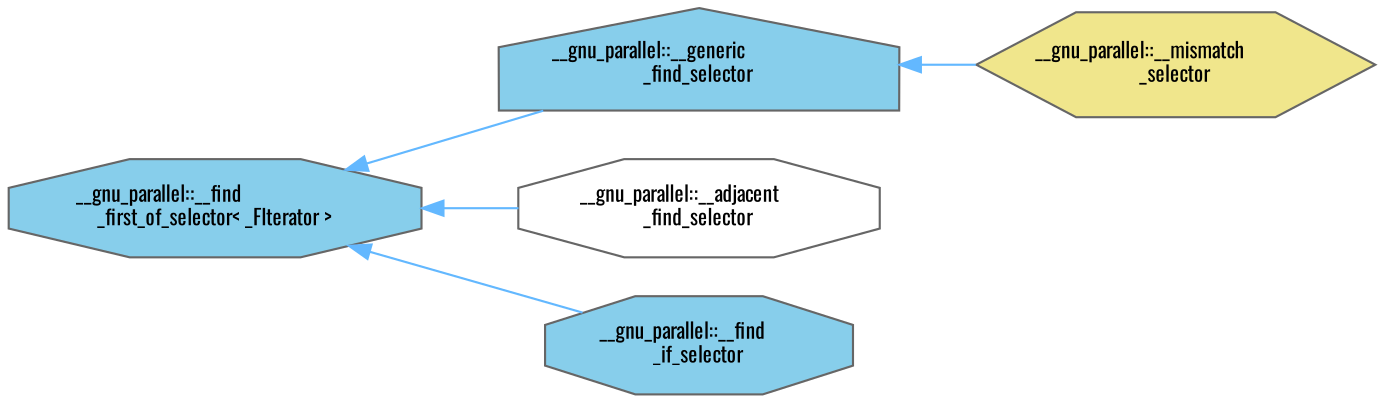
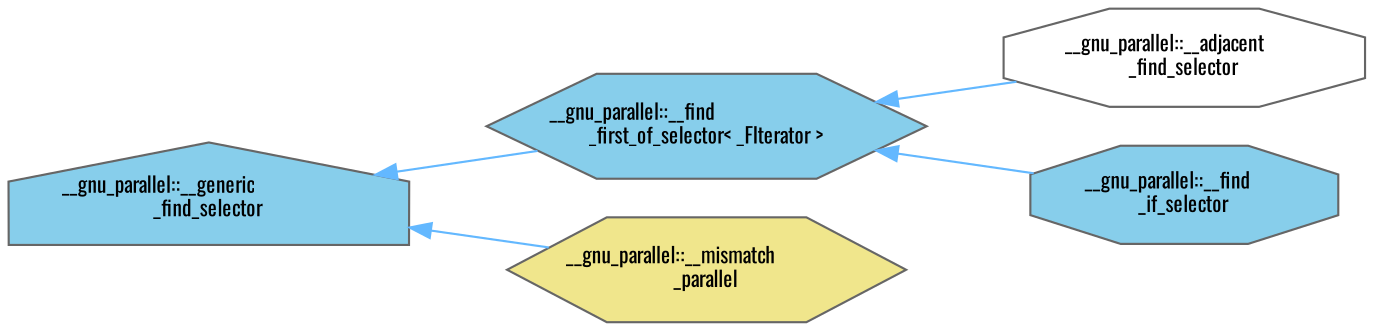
node "__gnu_parallel::__mismatch _selector": label "__gnu_parallel::__mismatch _selector" -> "__gnu_parallel::__mismatch _parallel"
edge "__gnu_parallel::__generic _find_selector" -> "__gnu_parallel::__find _first_of_selector< _FIterator >": reversed
node "__gnu_parallel::__find _first_of_selector< _FIterator >": shape octagon -> hexagon
